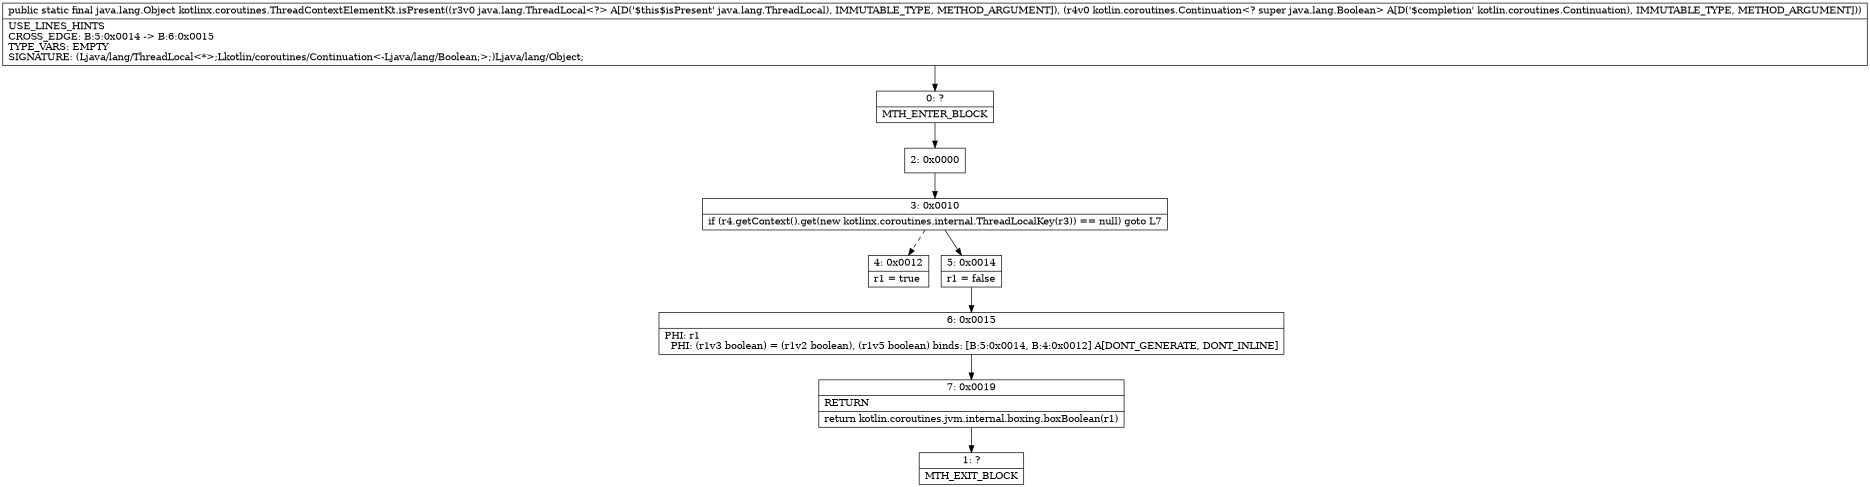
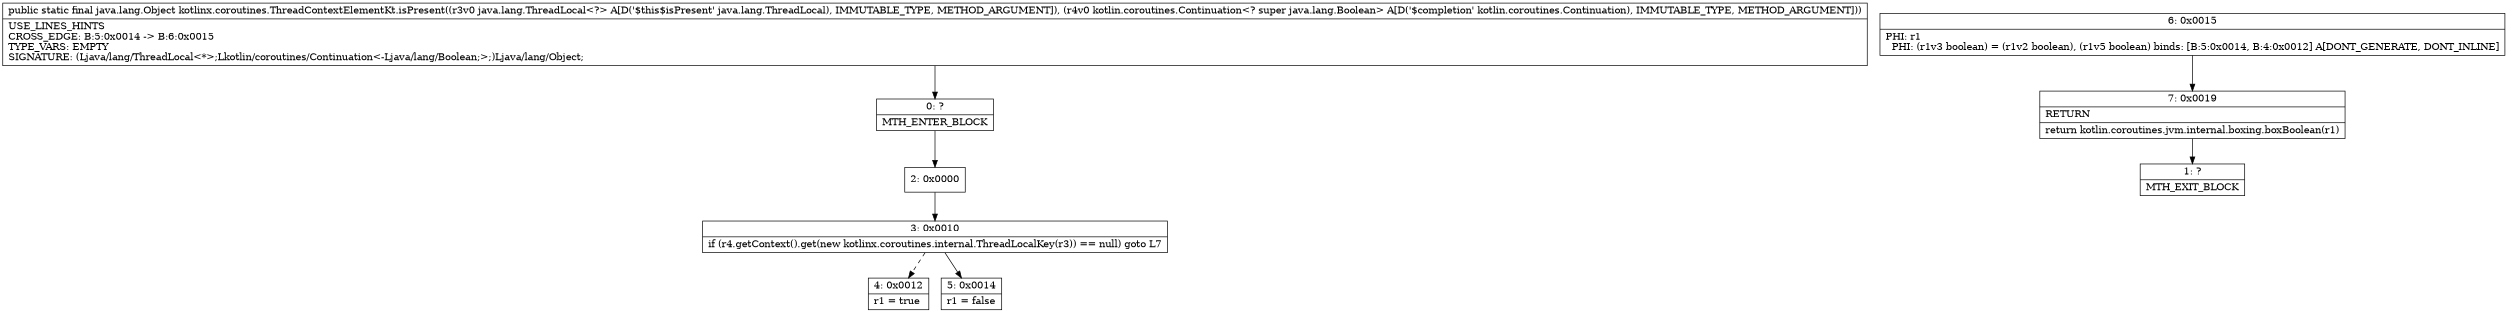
edge "5: 0x0014" -> "6: 0x0015": removed
